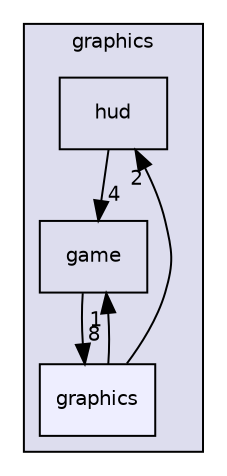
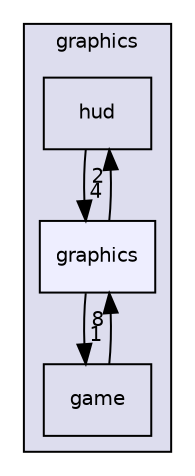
edge "hud" -> "game": now "hud" -> "graphics"
